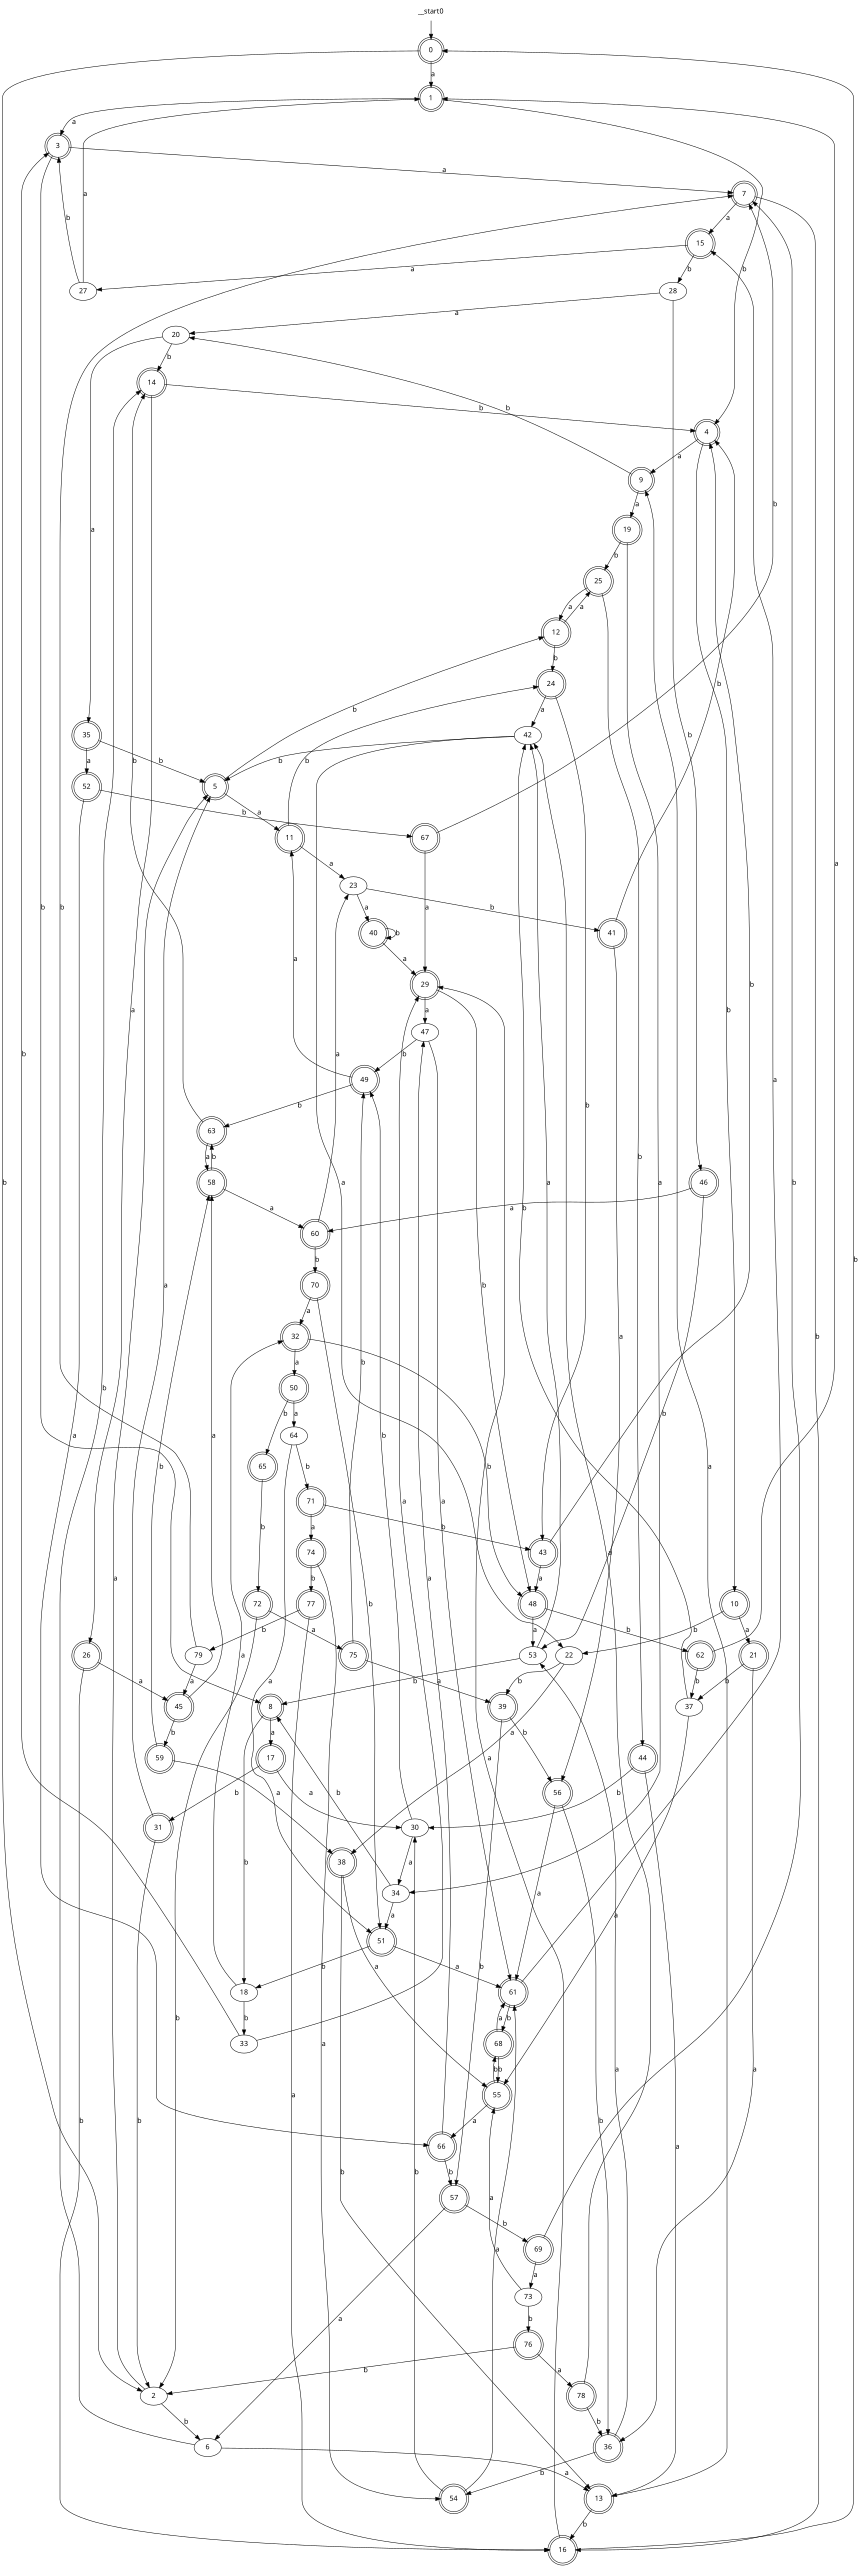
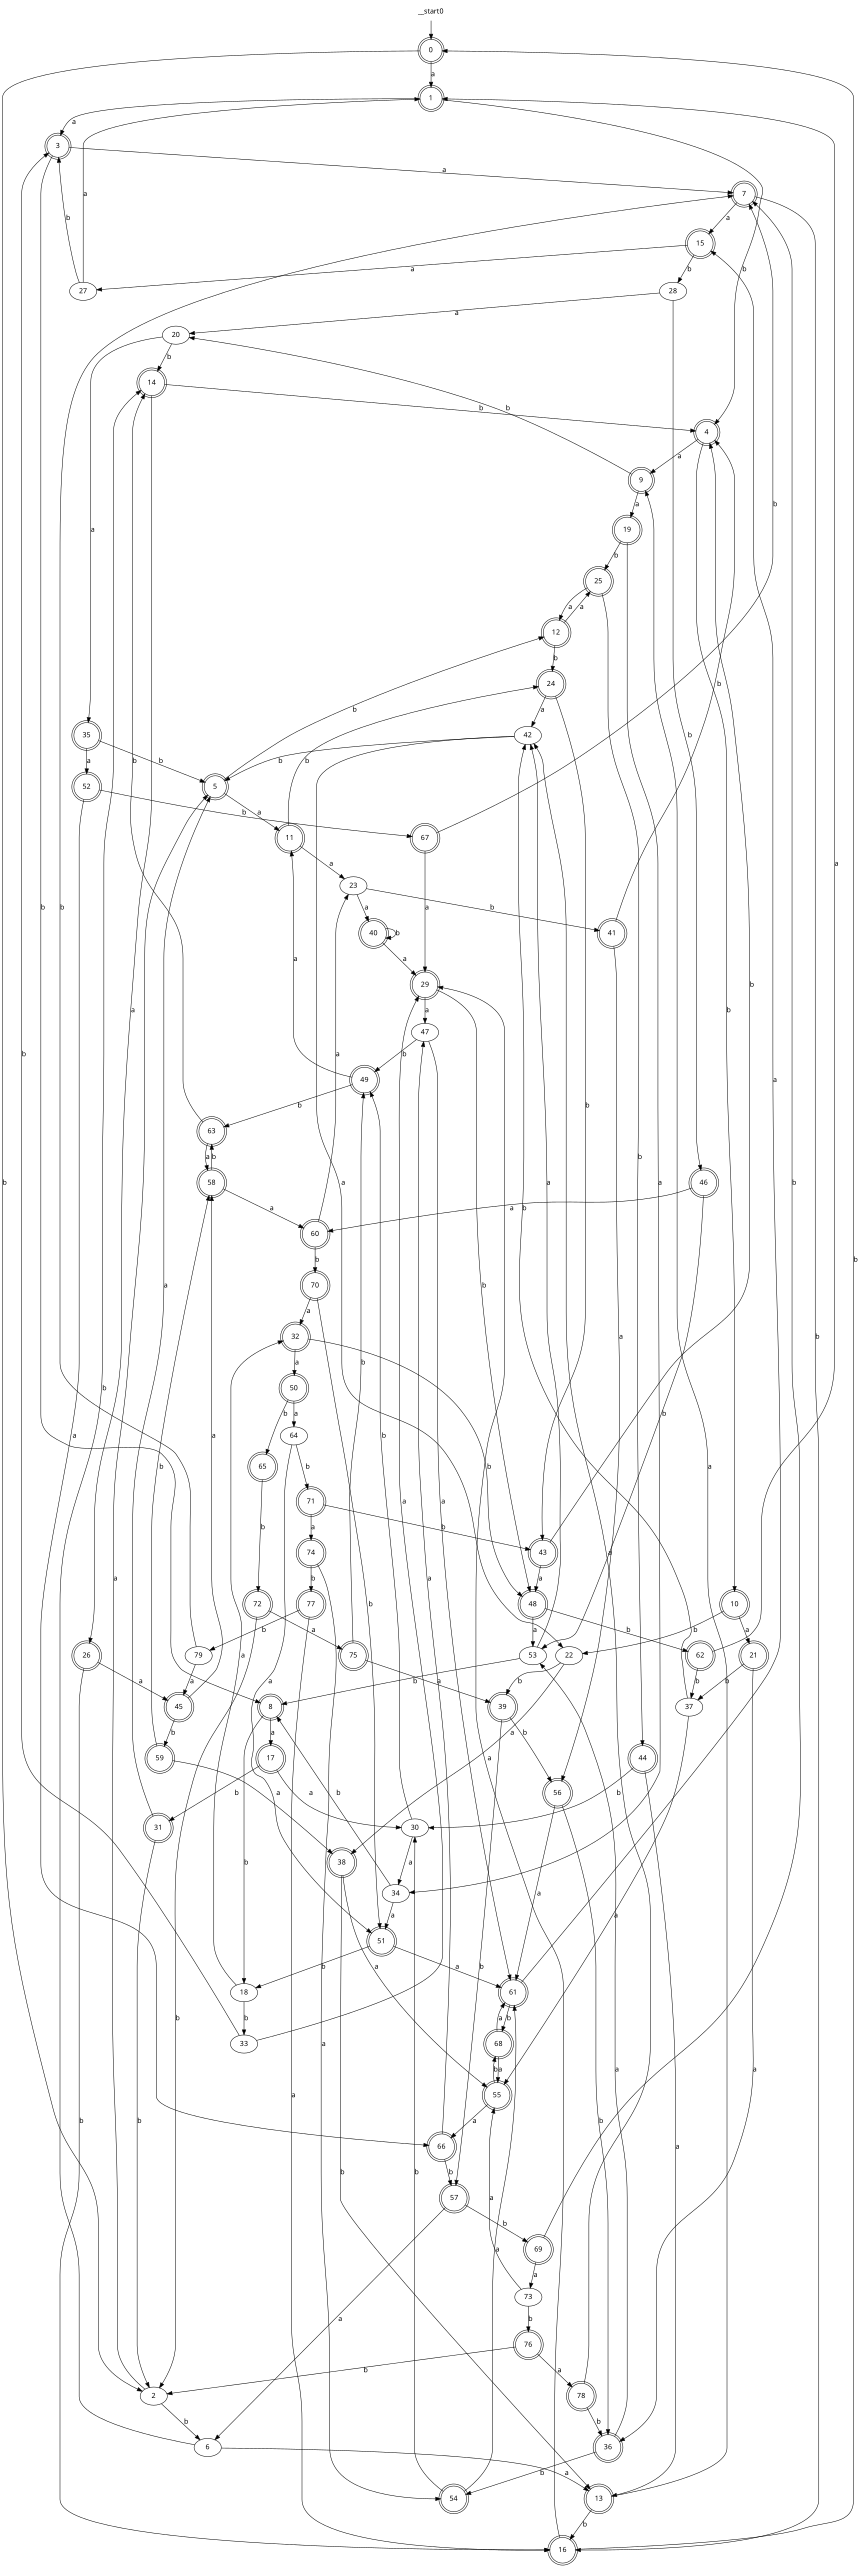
edge "68" -> "55": label "b" -> "a"
